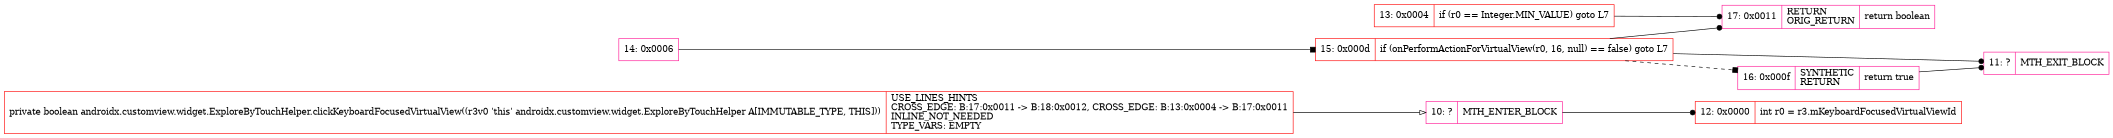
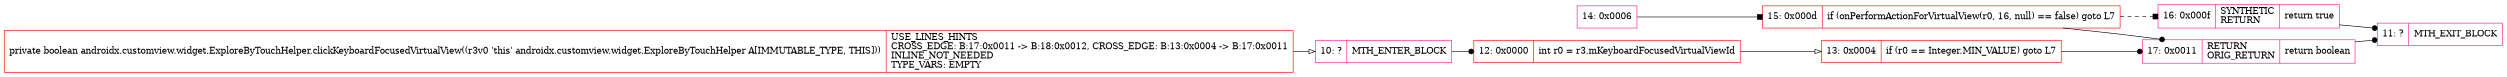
edge "12: 0x0000" -> "13: 0x0004": added
edge "15: 0x000d" -> "11: ?": now "17: 0x0011" -> "11: ?"
